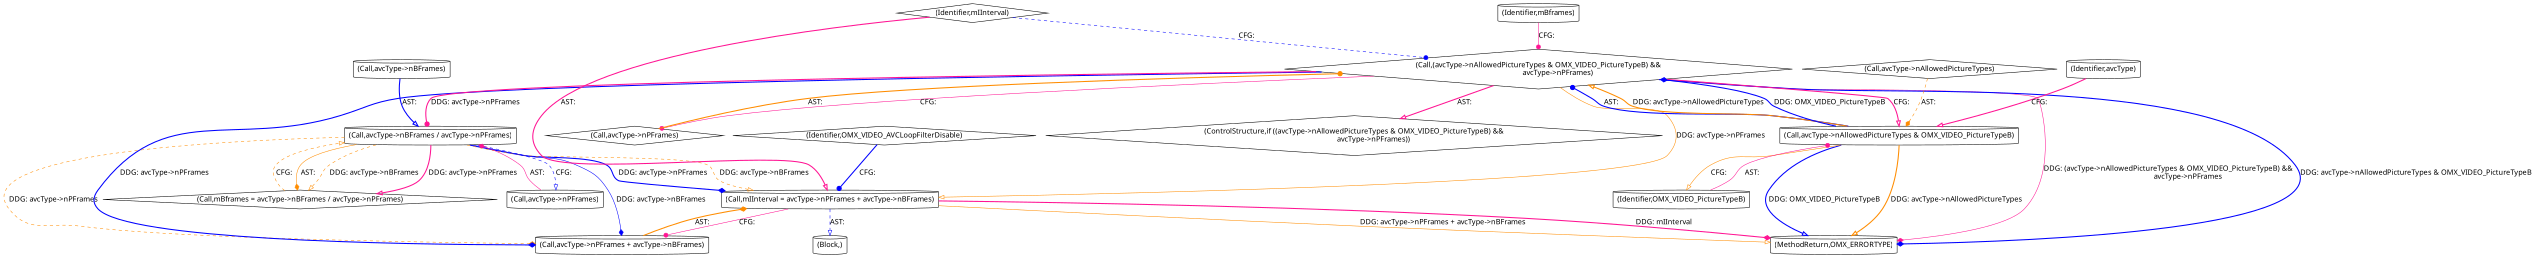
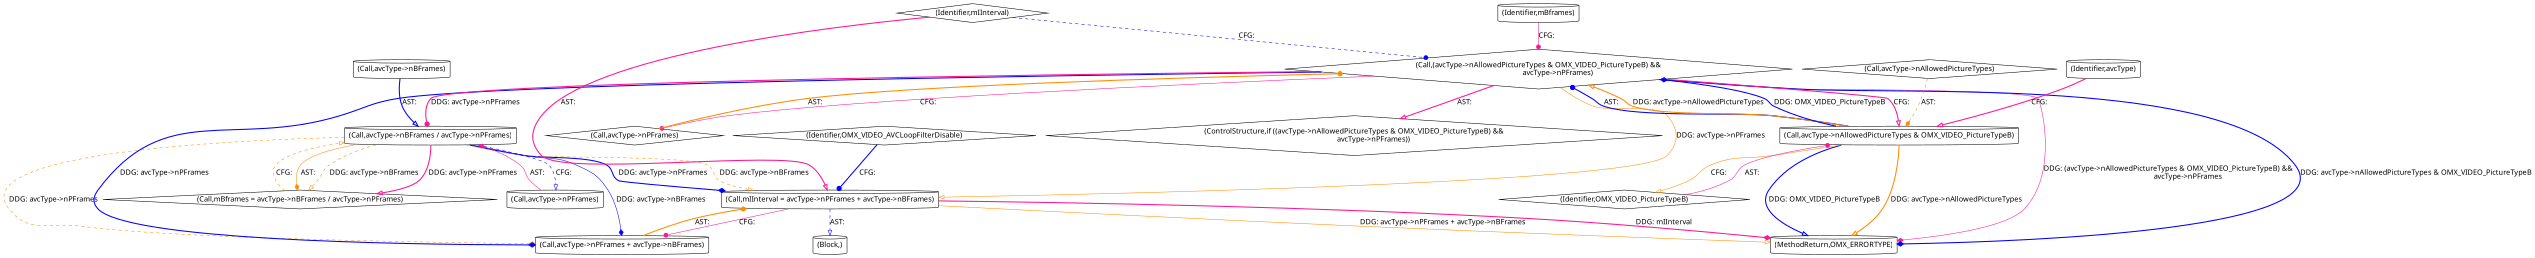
node "(Identifier,OMX_VIDEO_PictureTypeB)": shape cylinder -> diamond
